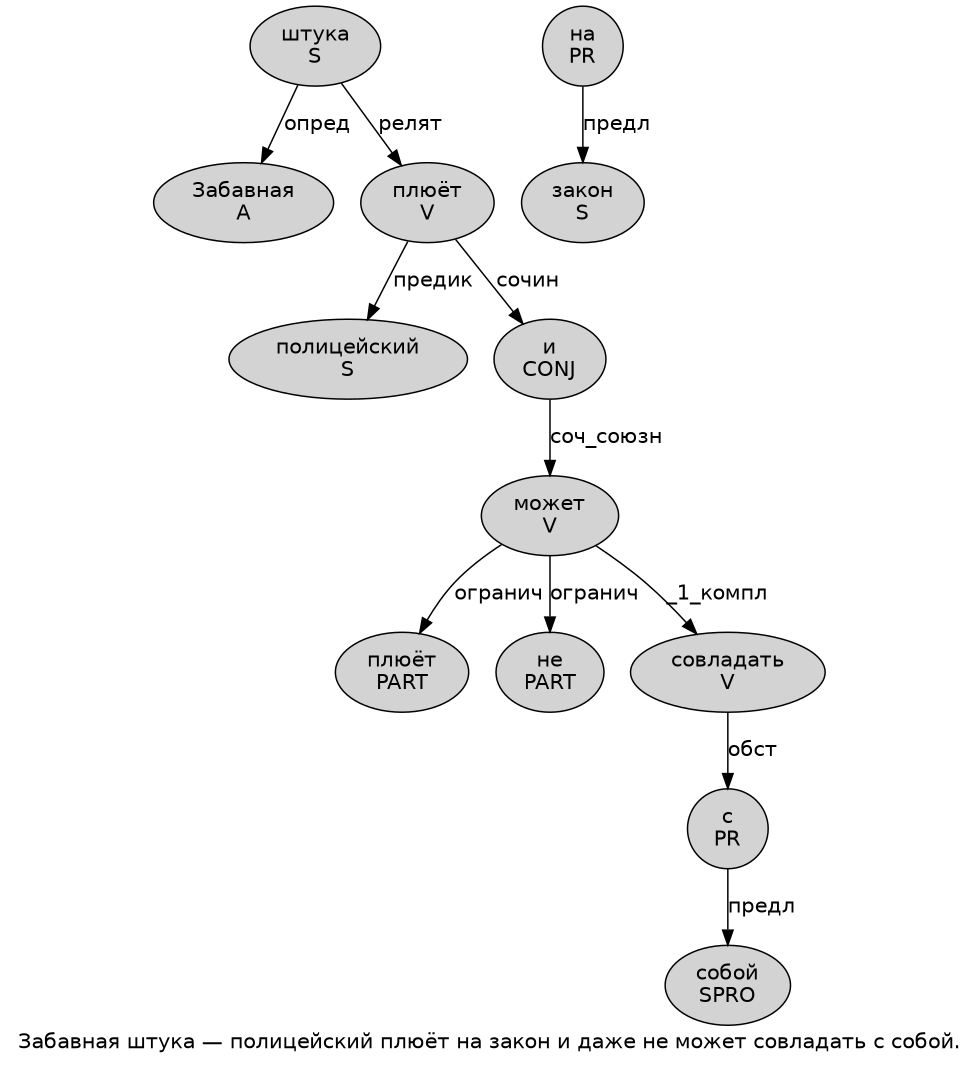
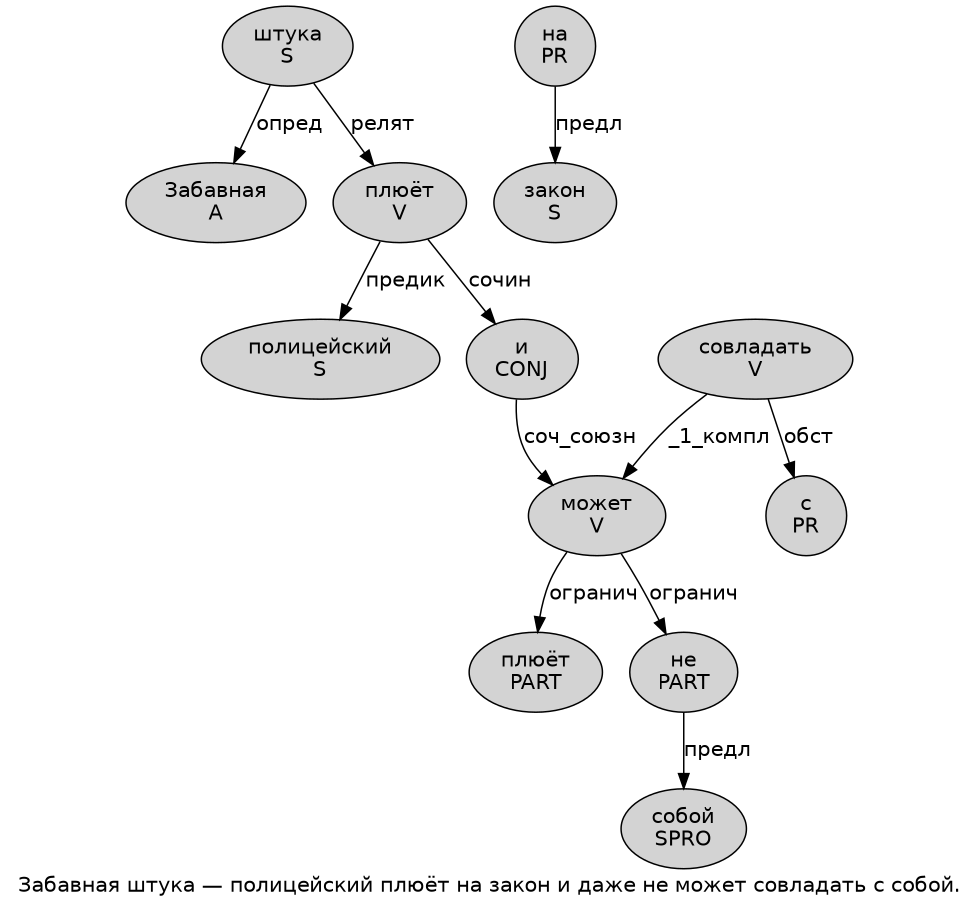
edge "может V" -> "совладать V": reversed
edge "с PR" -> "собой SPRO": now "не PART" -> "собой SPRO"
